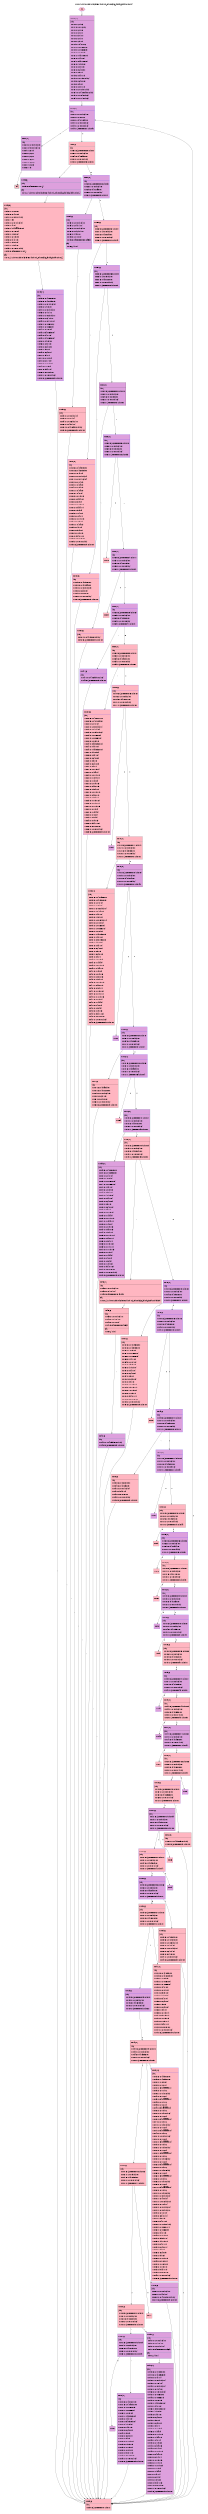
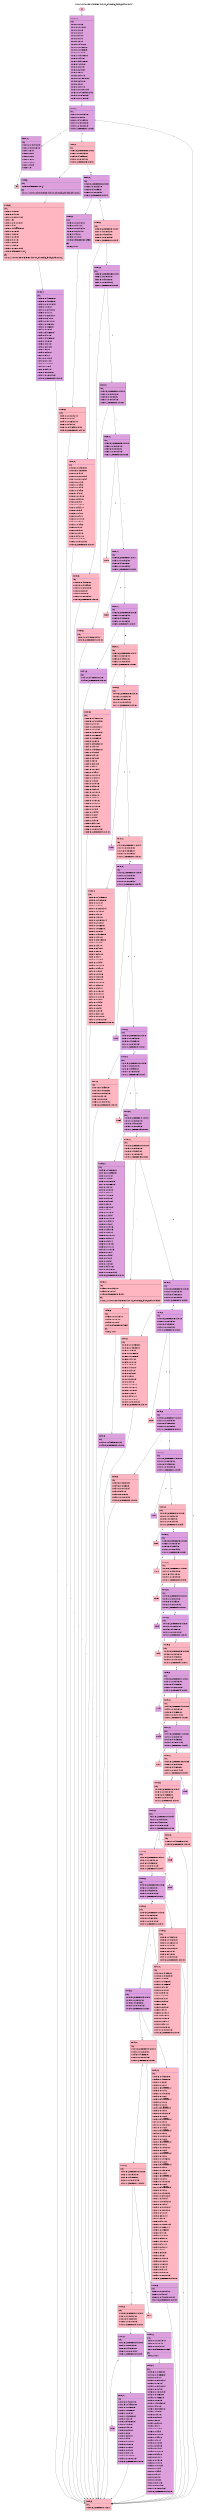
edge "0x4018f4 [28]" -> "0x4019d8 [274]": now "0x4018d8 [28]" -> "0x4019d8 [274]"
